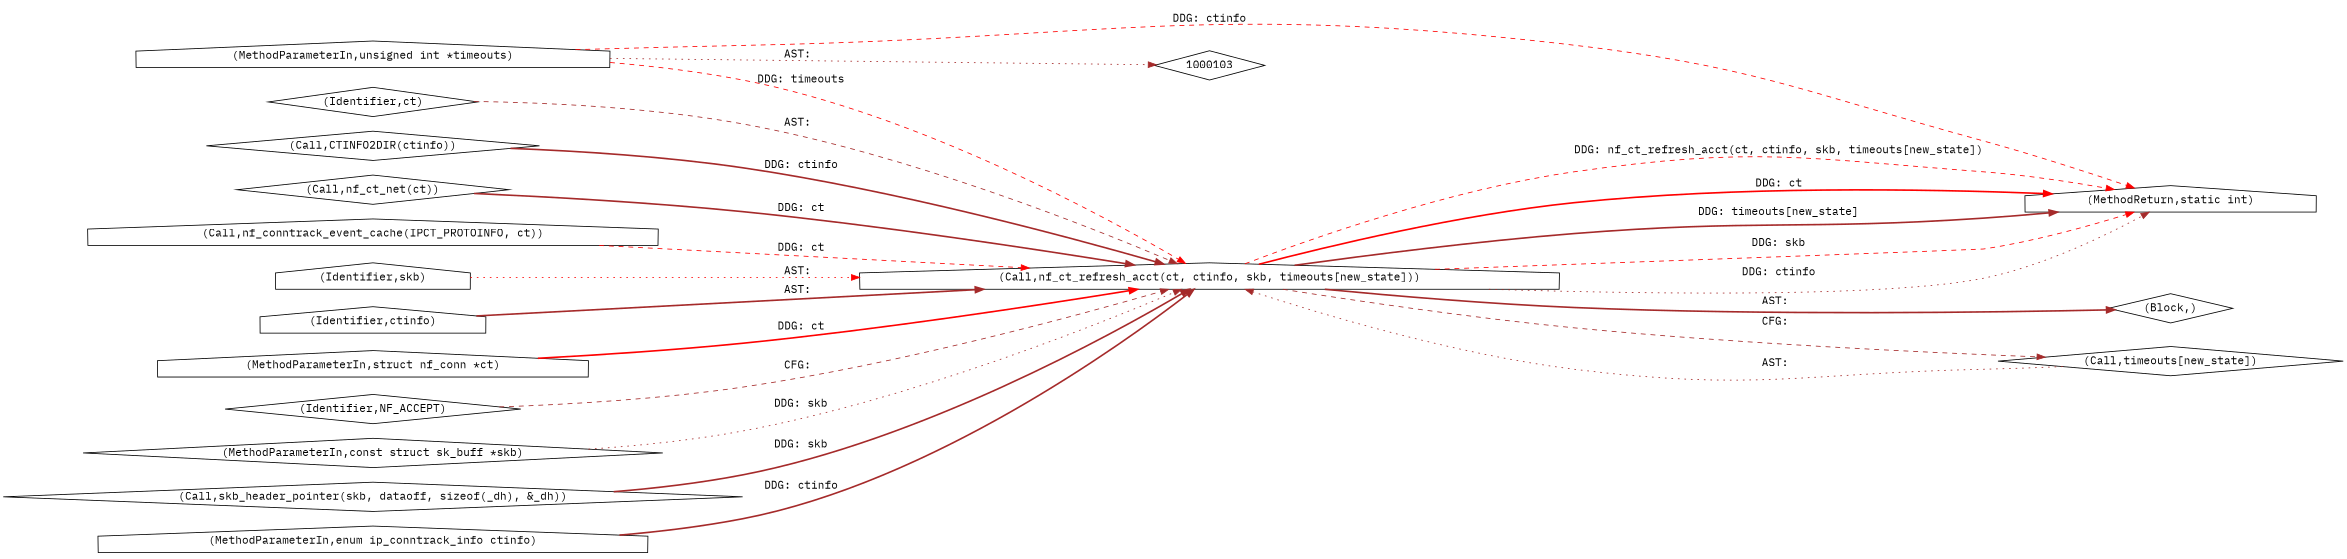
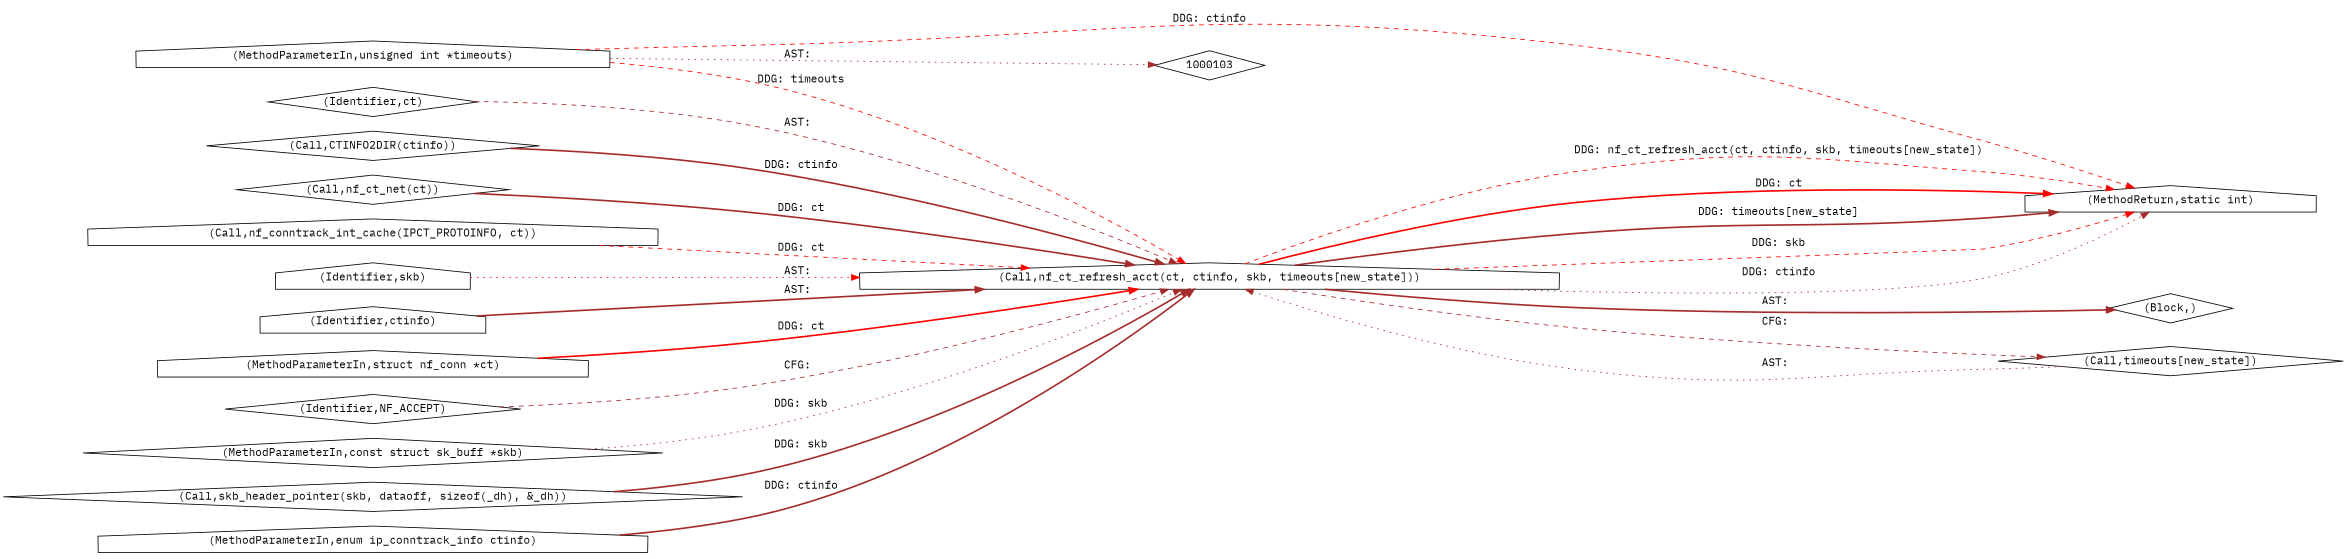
node "(Call,nf_conntrack_event_cache(IPCT_PROTOINFO, ct))": label "(Call,nf_conntrack_event_cache(IPCT_PROTOINFO, ct))" -> "(Call,nf_conntrack_int_cache(IPCT_PROTOINFO, ct))"
